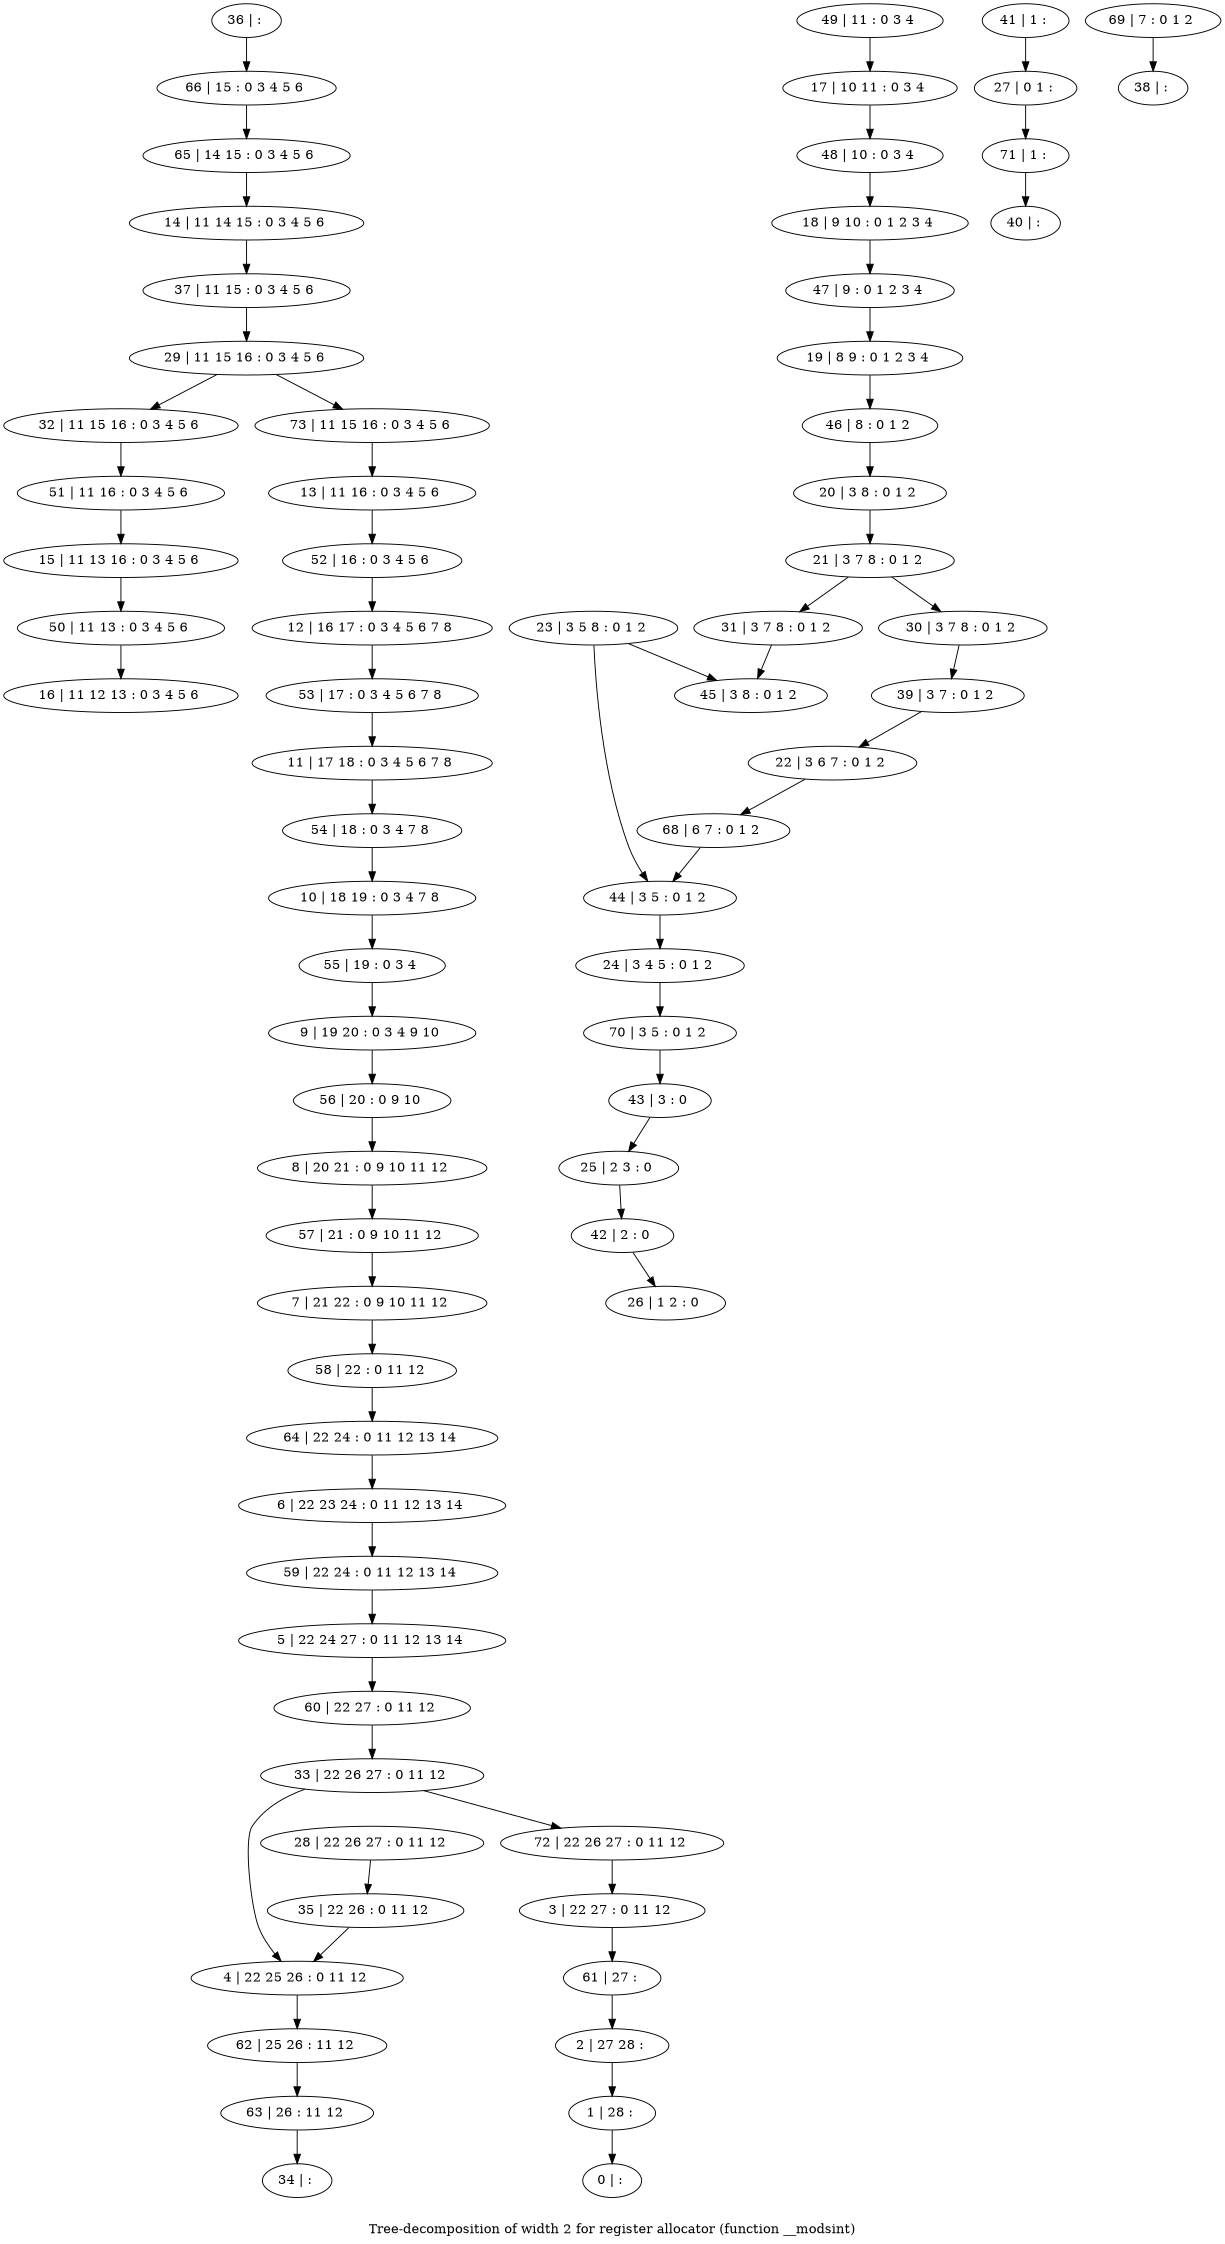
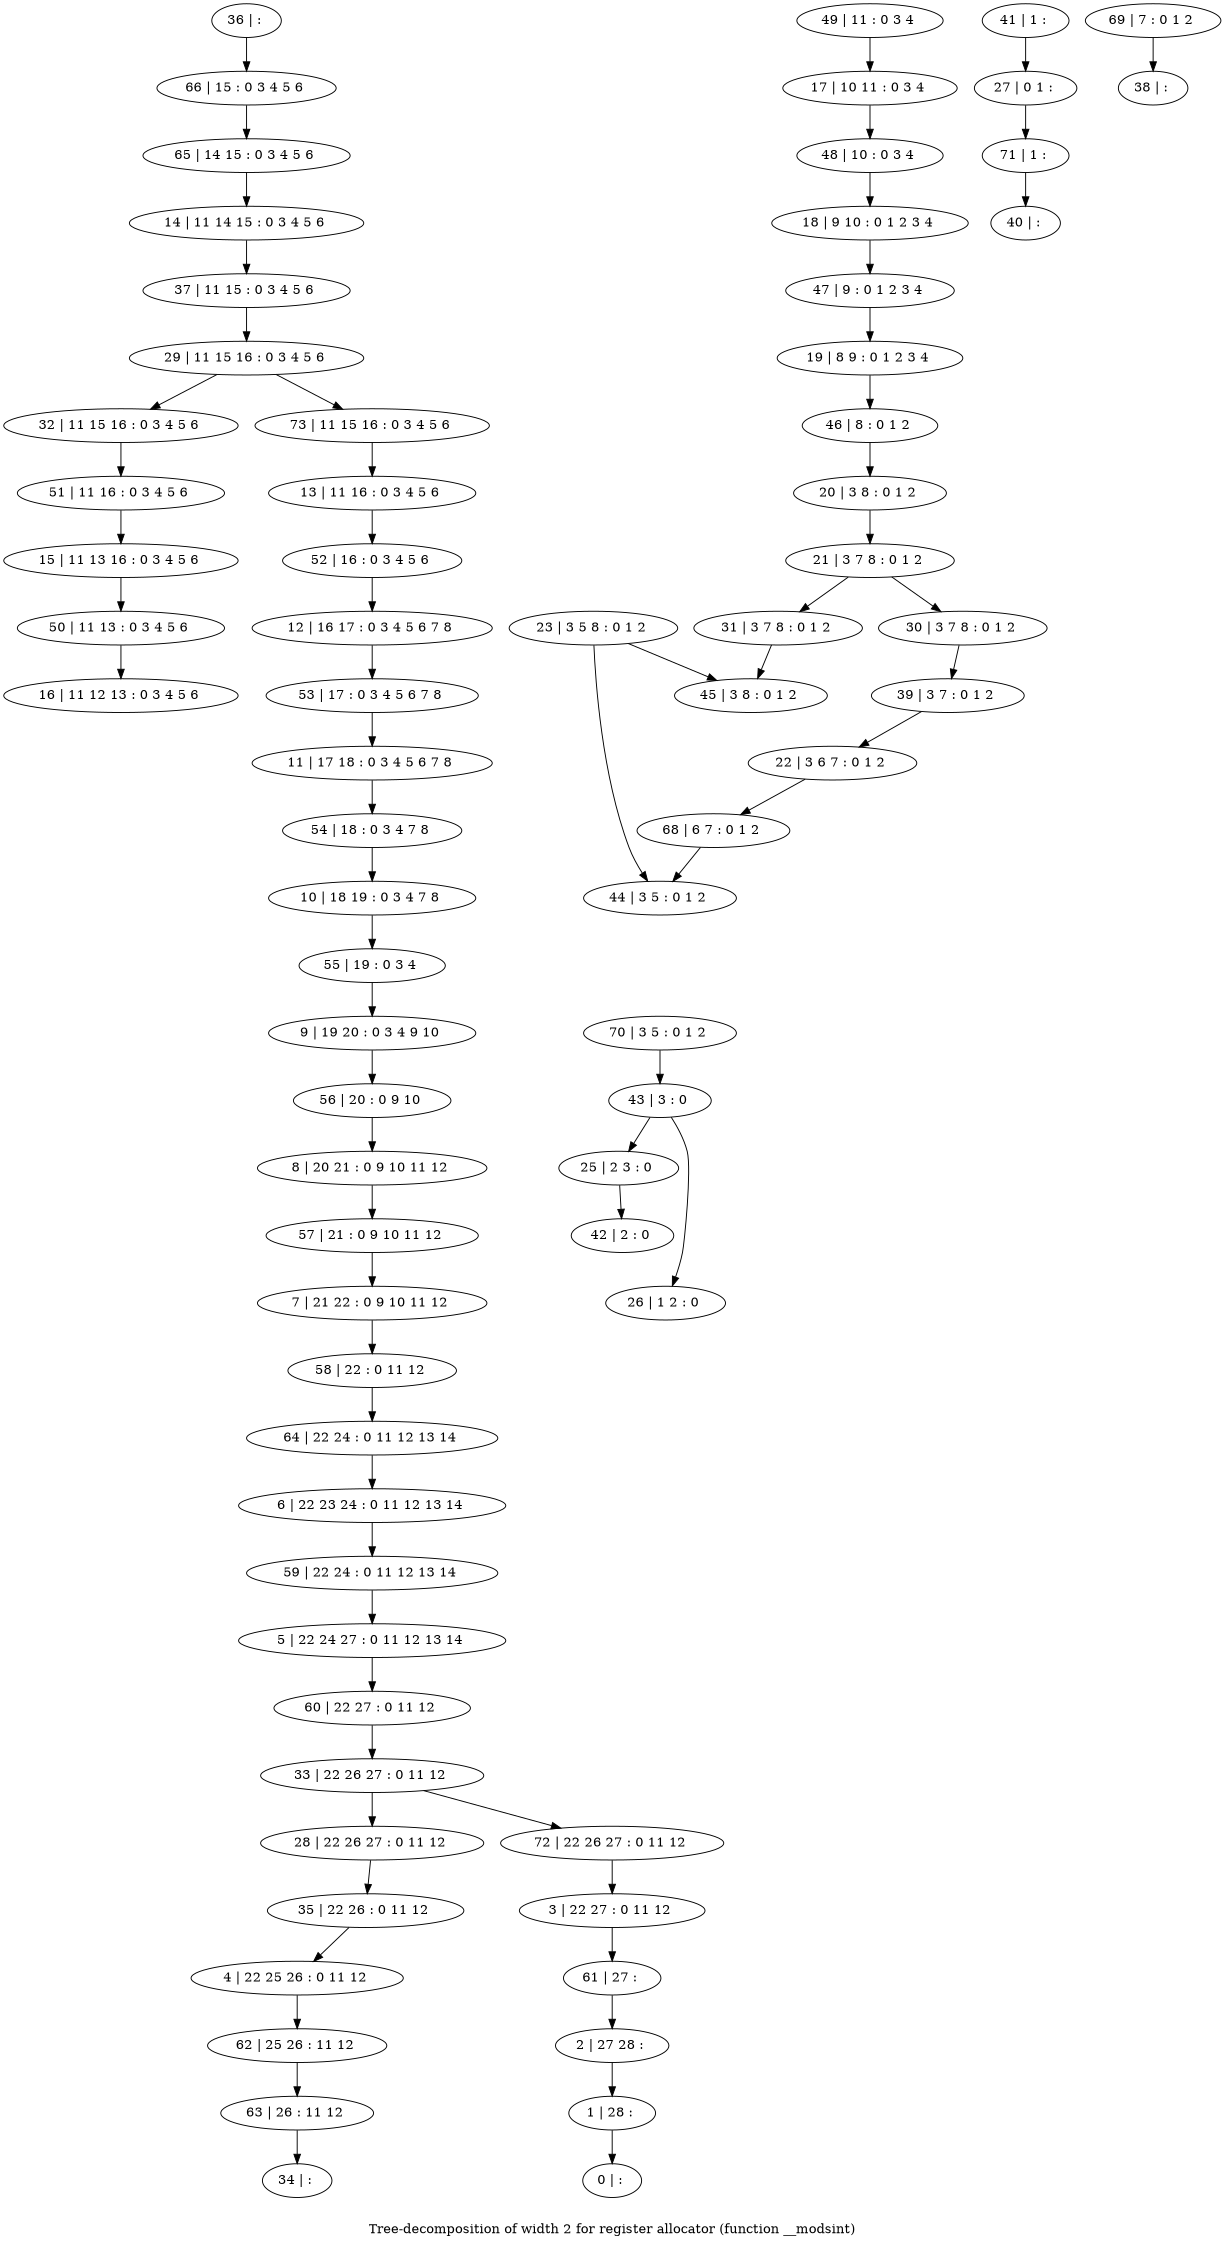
node "24 | 3 4 5 : 0 1 2": removed
edge "42 | 2 : 0" -> "26 | 1 2 : 0": now "43 | 3 : 0" -> "26 | 1 2 : 0"
edge "33 | 22 26 27 : 0 11 12" -> "4 | 22 25 26 : 0 11 12": now "33 | 22 26 27 : 0 11 12" -> "28 | 22 26 27 : 0 11 12"
